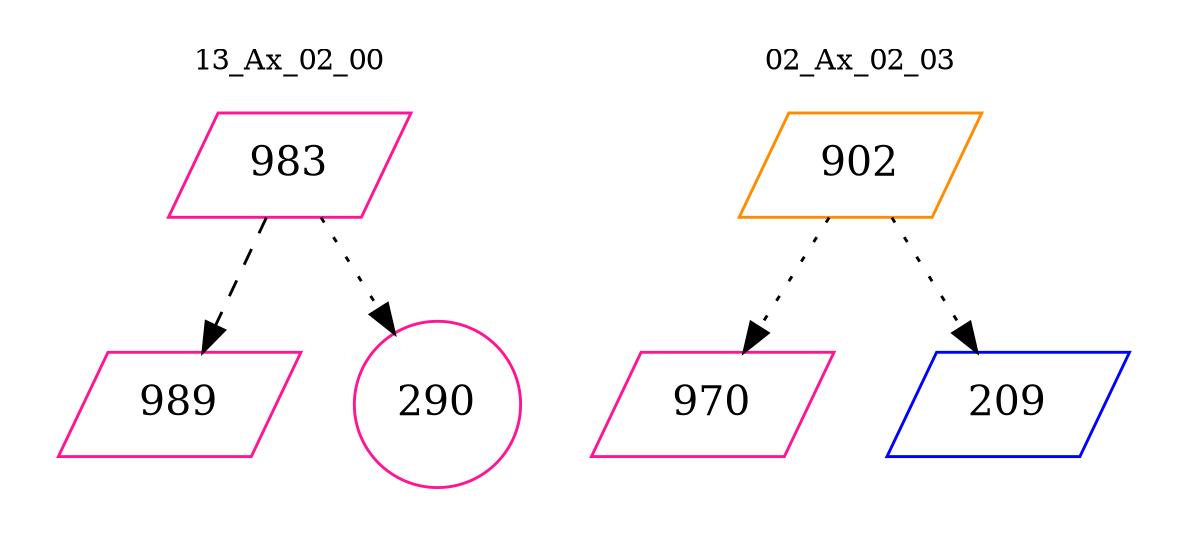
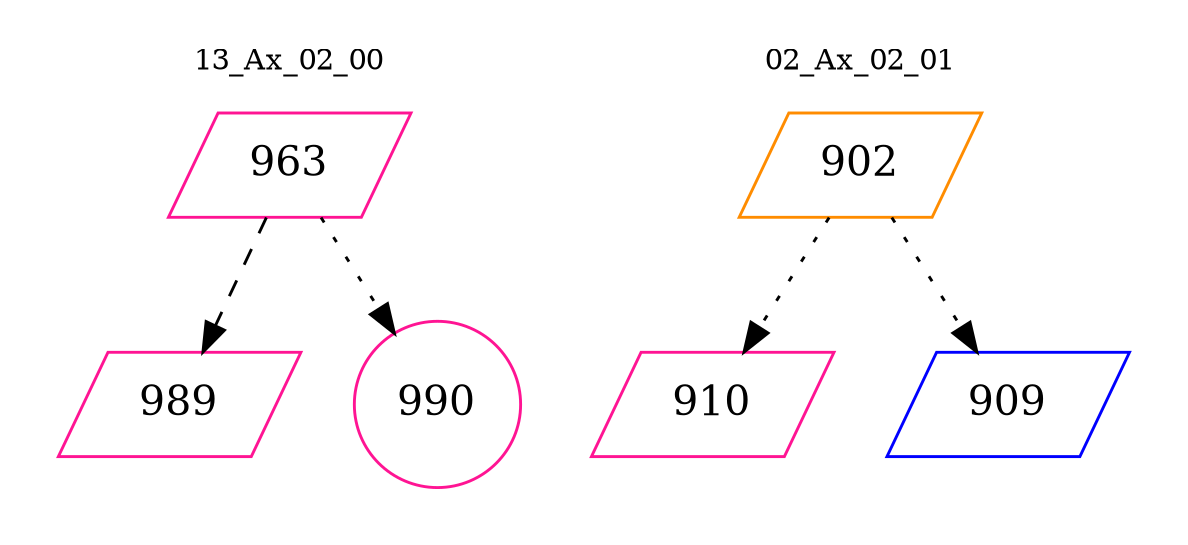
cluster "02_Ax_02_03": label "02_Ax_02_03" -> "02_Ax_02_01"
node "983": label "983" -> "963"
node "290": label "290" -> "990"
node "970": label "970" -> "910"
node "209": label "209" -> "909"
